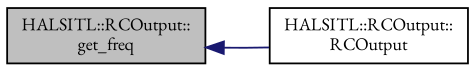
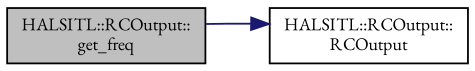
edge "HALSITL::RCOutput:: RCOutput" -> "HALSITL::RCOutput:: get_freq": reversed
